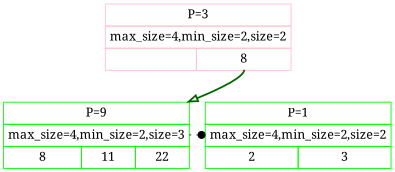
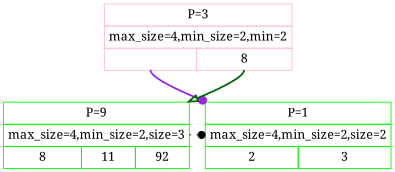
node "P=3": text "max_size=4,min_size=2,size=2" -> "max_size=4,min_size=2,min=2"
edge "P=3" -> "P=1": added
node "P=9": text "22" -> "92"
